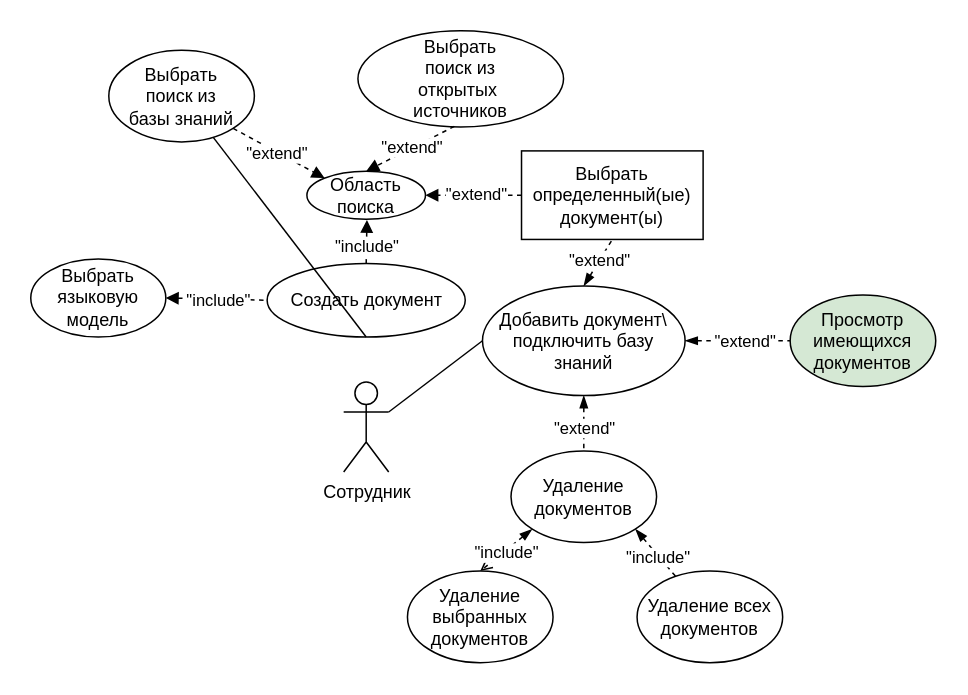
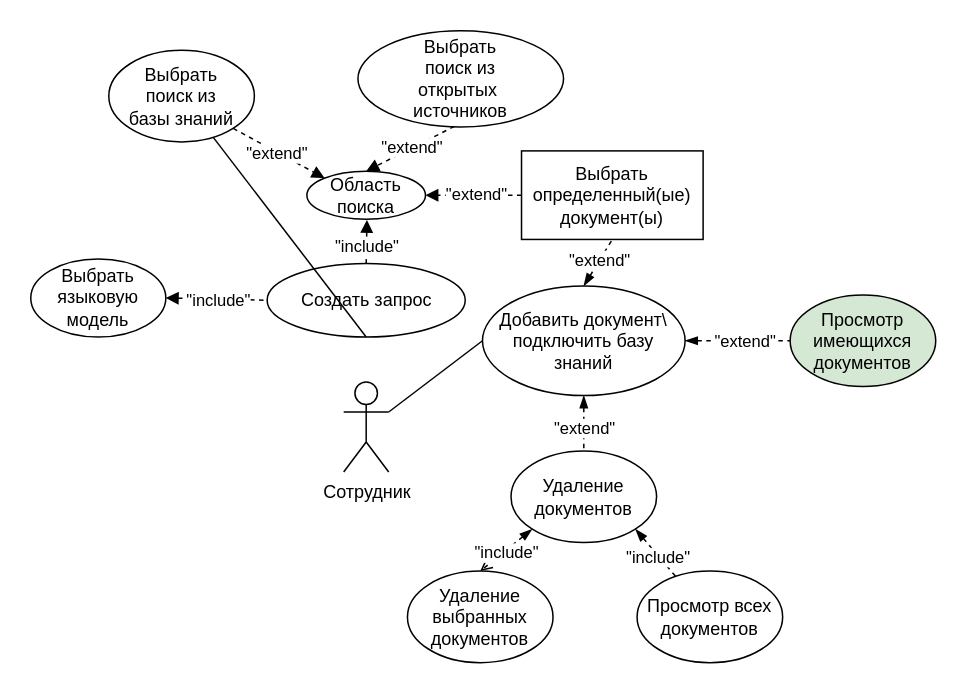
node "Создать документ": label "Создать документ" -> "Создать запрос"
node "Удаление всех документов": label "Удаление всех документов" -> "Просмотр всех документов"
